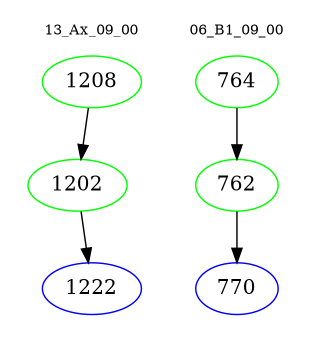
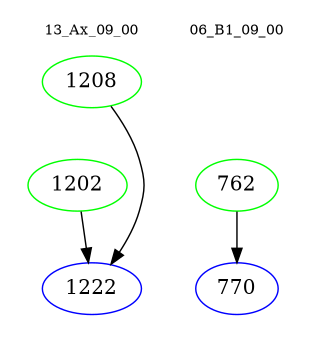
node "764": removed
edge "1208" -> "1202": now "1208" -> "1222"
